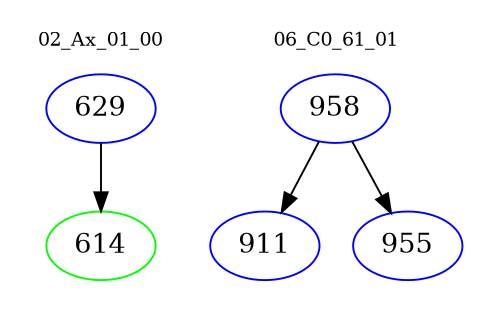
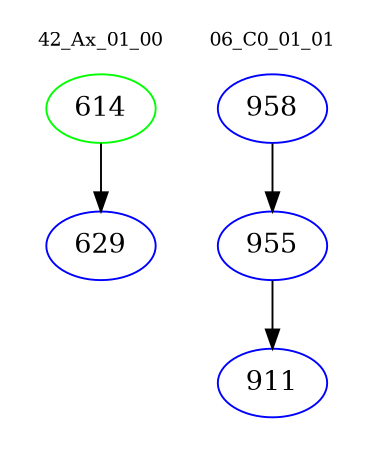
cluster "02_Ax_01_00": label "02_Ax_01_00" -> "42_Ax_01_00"
cluster "06_C0_61_01": label "06_C0_61_01" -> "06_C0_01_01"
edge "629" -> "614": reversed
edge "958" -> "911": now "955" -> "911"
